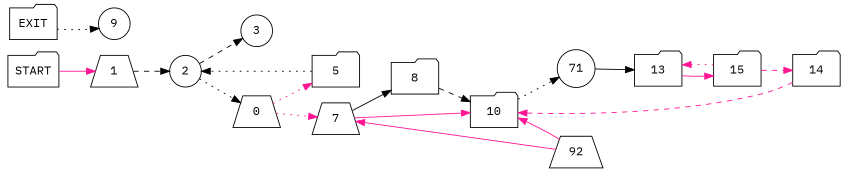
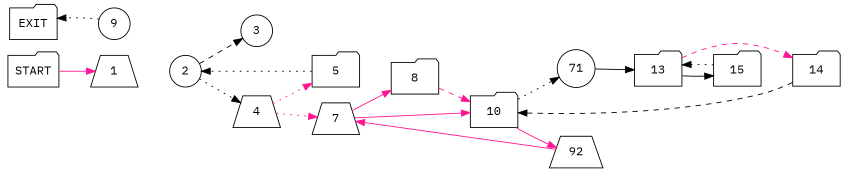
edge "EXIT" -> "9": reversed
edge "15" -> "13": color deeppink -> black
edge "15" -> "14": now "13" -> "14"
edge "1" -> "2": removed
edge "13" -> "15": color deeppink -> black
edge "8" -> "10": color black -> deeppink
edge "7" -> "8": color black -> deeppink
edge "14" -> "10": color deeppink -> black
node "0": label "0" -> "4"
edge "92" -> "10": reversed
